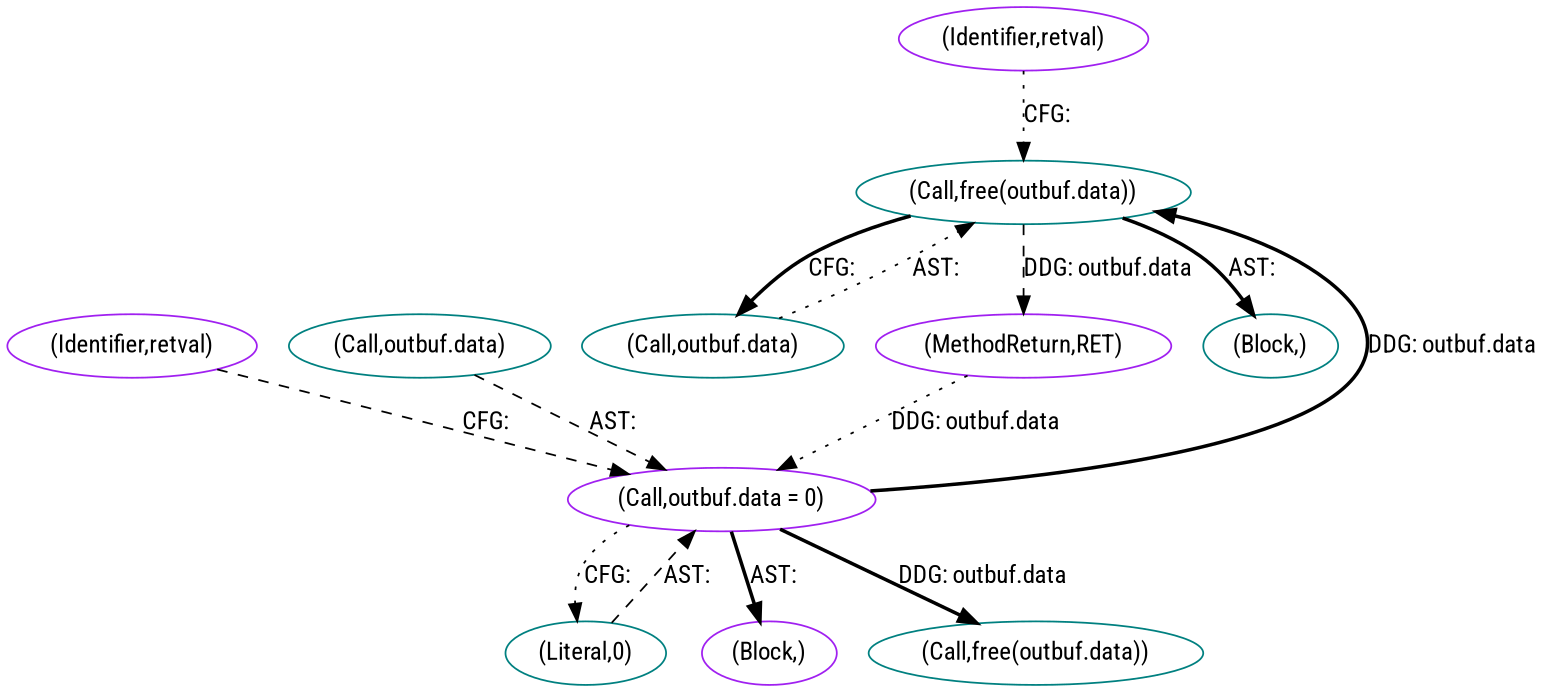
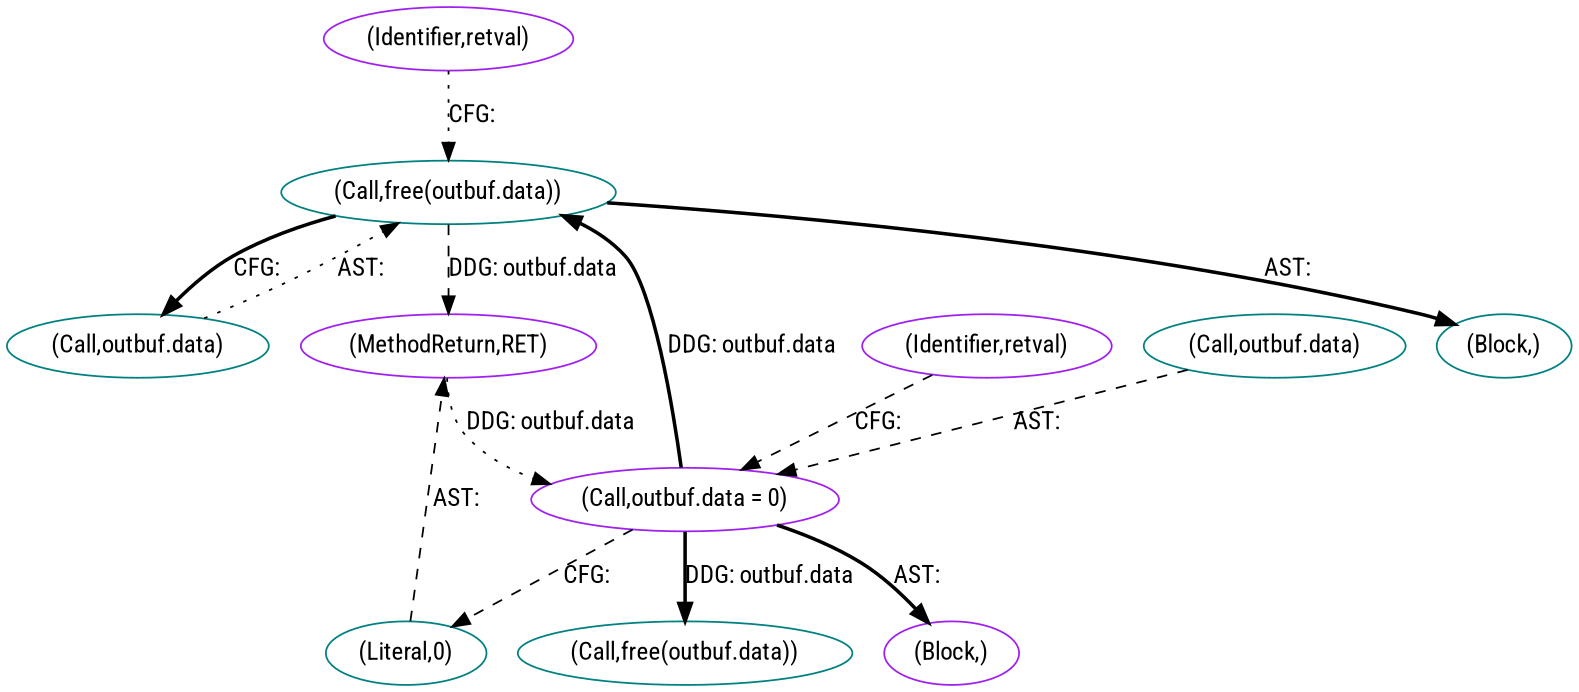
edge "(Call,outbuf.data = 0)" -> "(Literal,0)": style dotted -> dashed
edge "(Literal,0)" -> "(Call,outbuf.data = 0)": now "(Literal,0)" -> "(MethodReturn,RET)"
